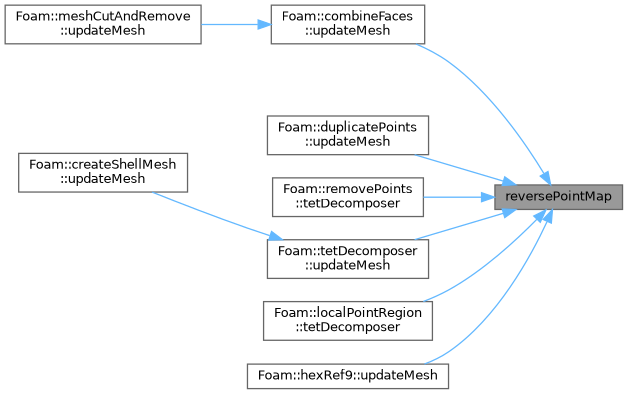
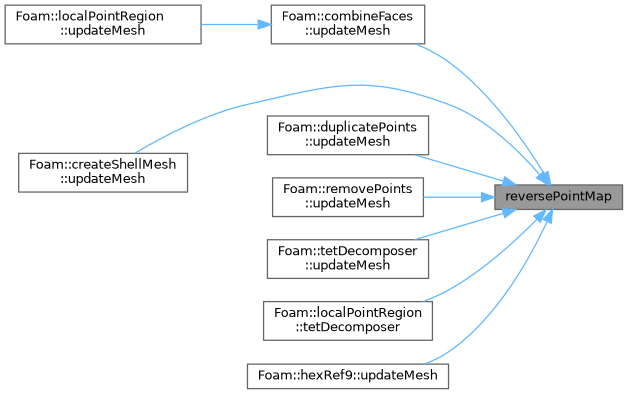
node "Foam::meshCutAndRemove ::updateMesh": label "Foam::meshCutAndRemove ::updateMesh" -> "Foam::localPointRegion ::updateMesh"
node "Foam::removePoints ::tetDecomposer": label "Foam::removePoints ::tetDecomposer" -> "Foam::removePoints ::updateMesh"
edge "Foam::createShellMesh ::updateMesh" -> "Foam::tetDecomposer ::updateMesh": now "Foam::createShellMesh ::updateMesh" -> "reversePointMap"
